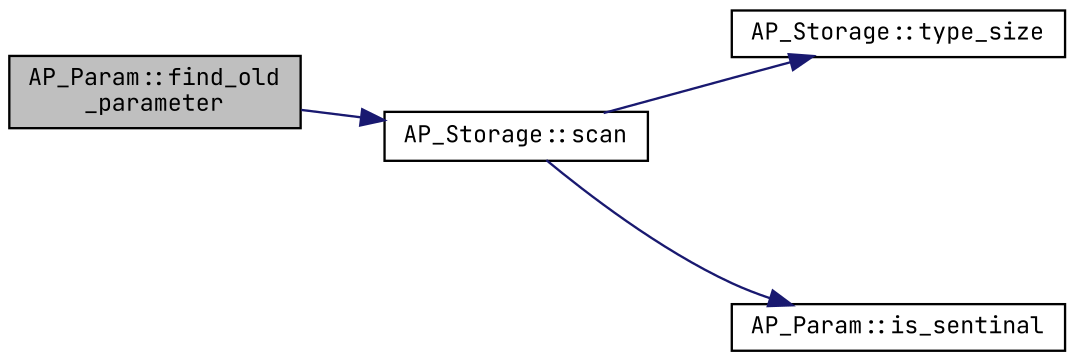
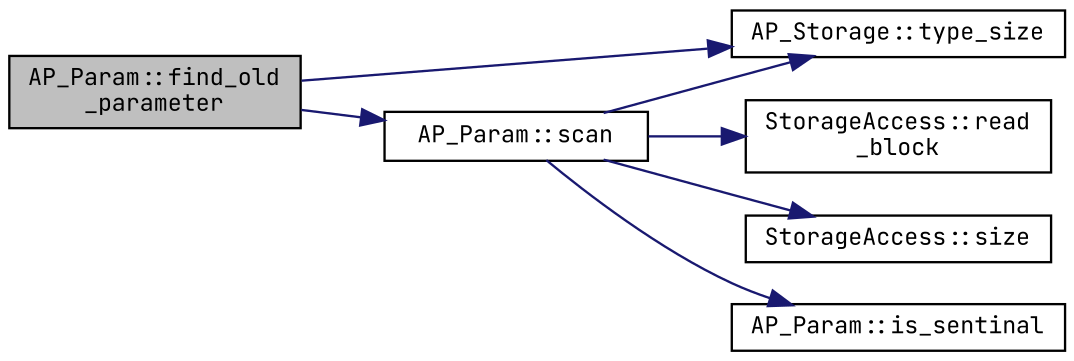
edge "AP_Param::find_old _parameter" -> "AP_Storage::type_size": added
node "AP_Storage::scan": label "AP_Storage::scan" -> "AP_Param::scan"
node "StorageAccess::read _block": added
node "StorageAccess::size": added
